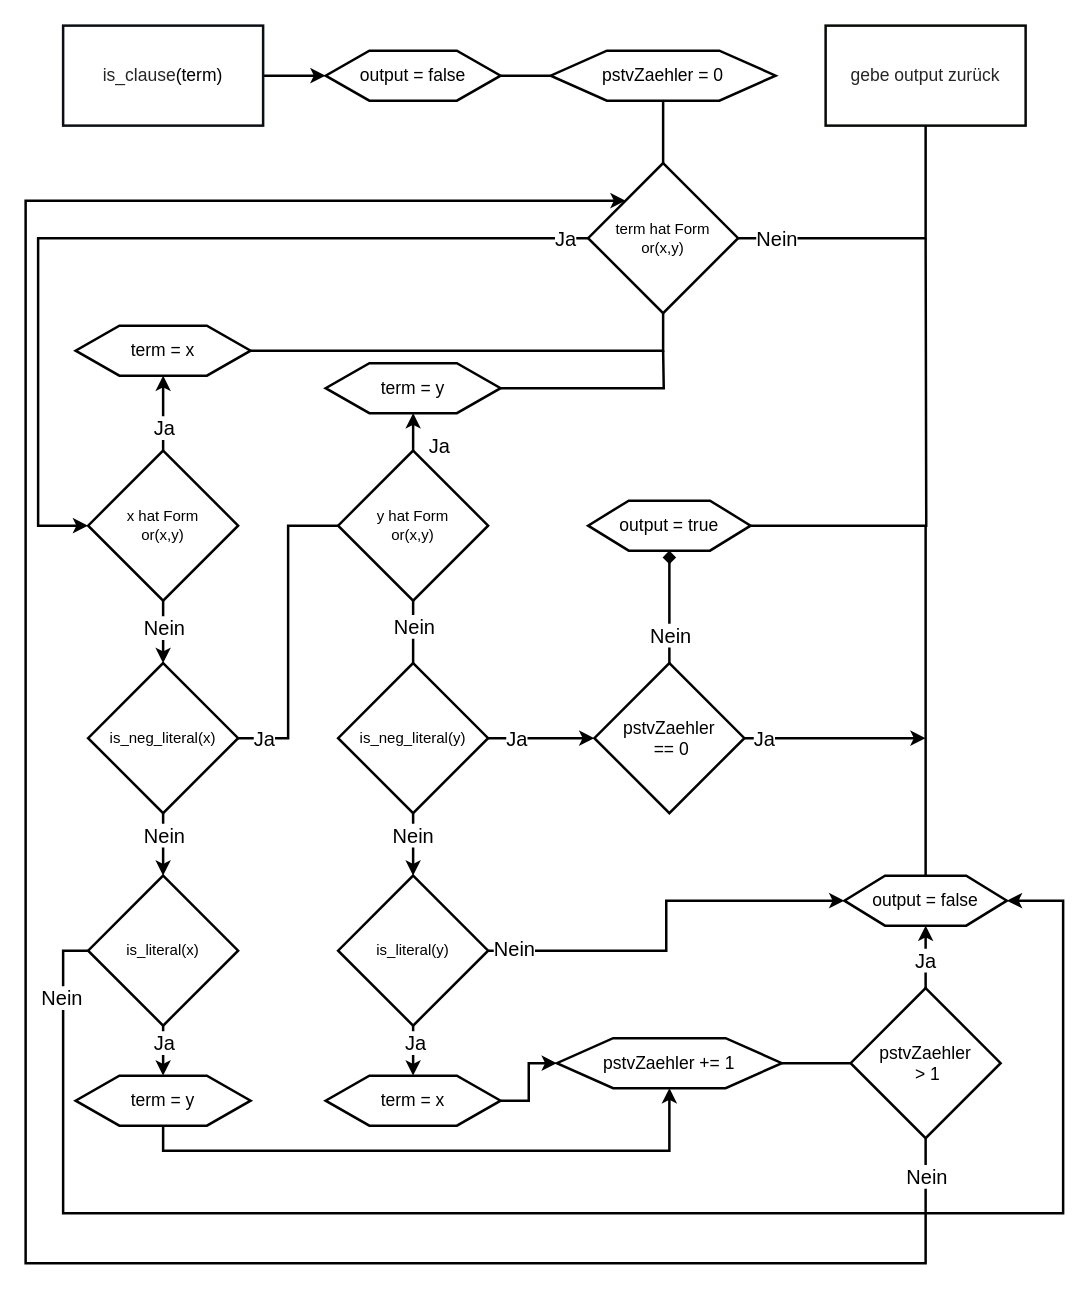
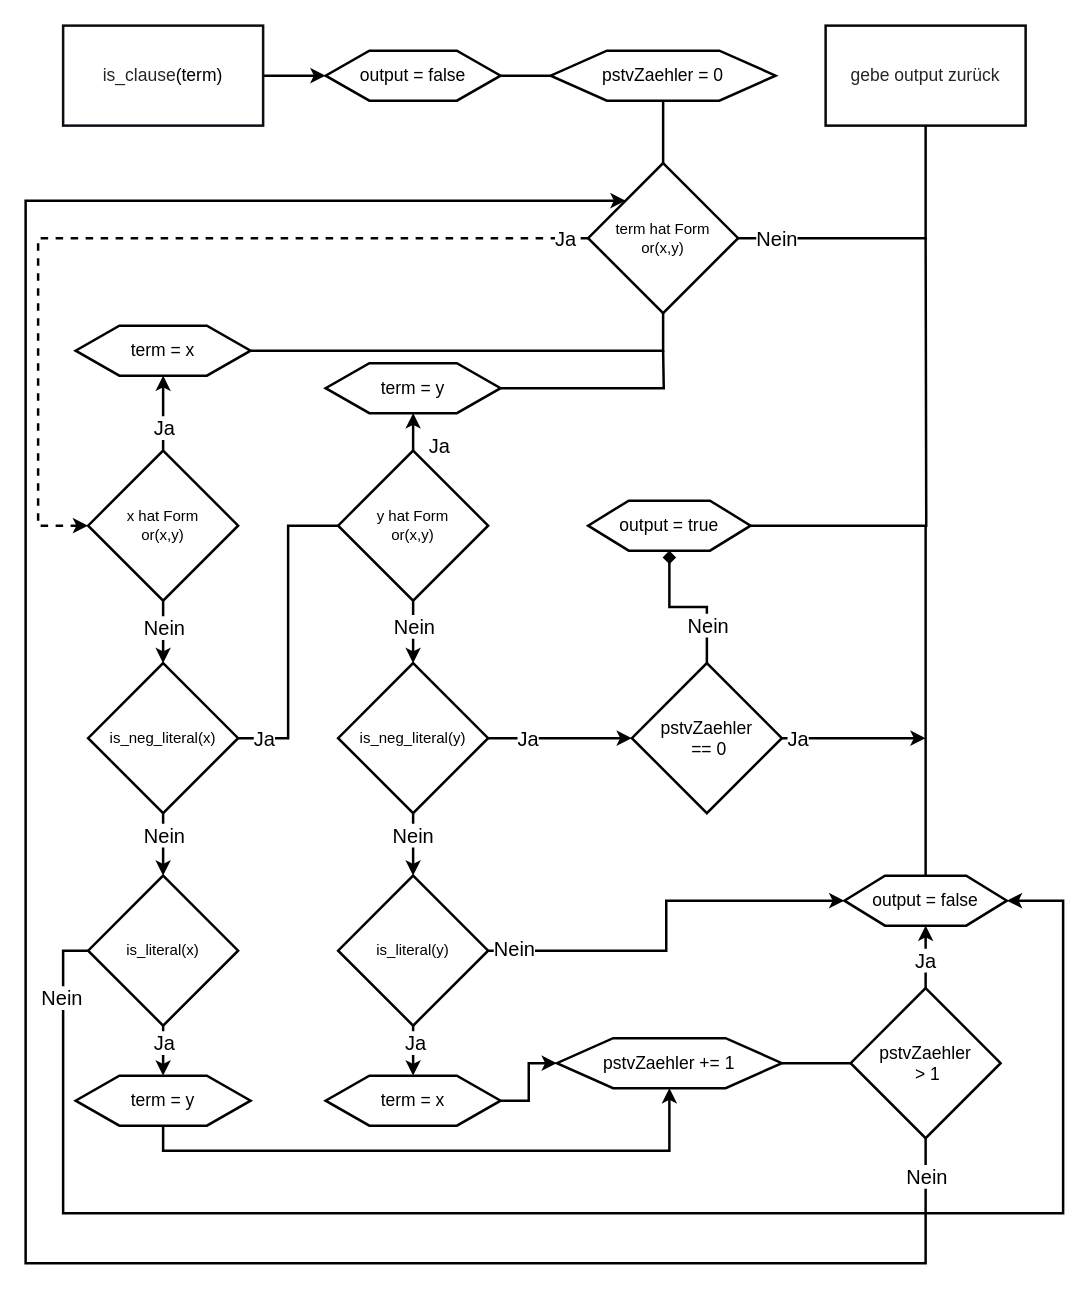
edge "term hat Form or(x,y)" -> "x hat Form or(x,y)": style solid -> dashed
edge "y hat Form or(x,y)" -- "is_neg_literal(y)": arrowhead none -> classic
node "pstvZaehler == 0": moved (669, 738) -> (707, 738)
